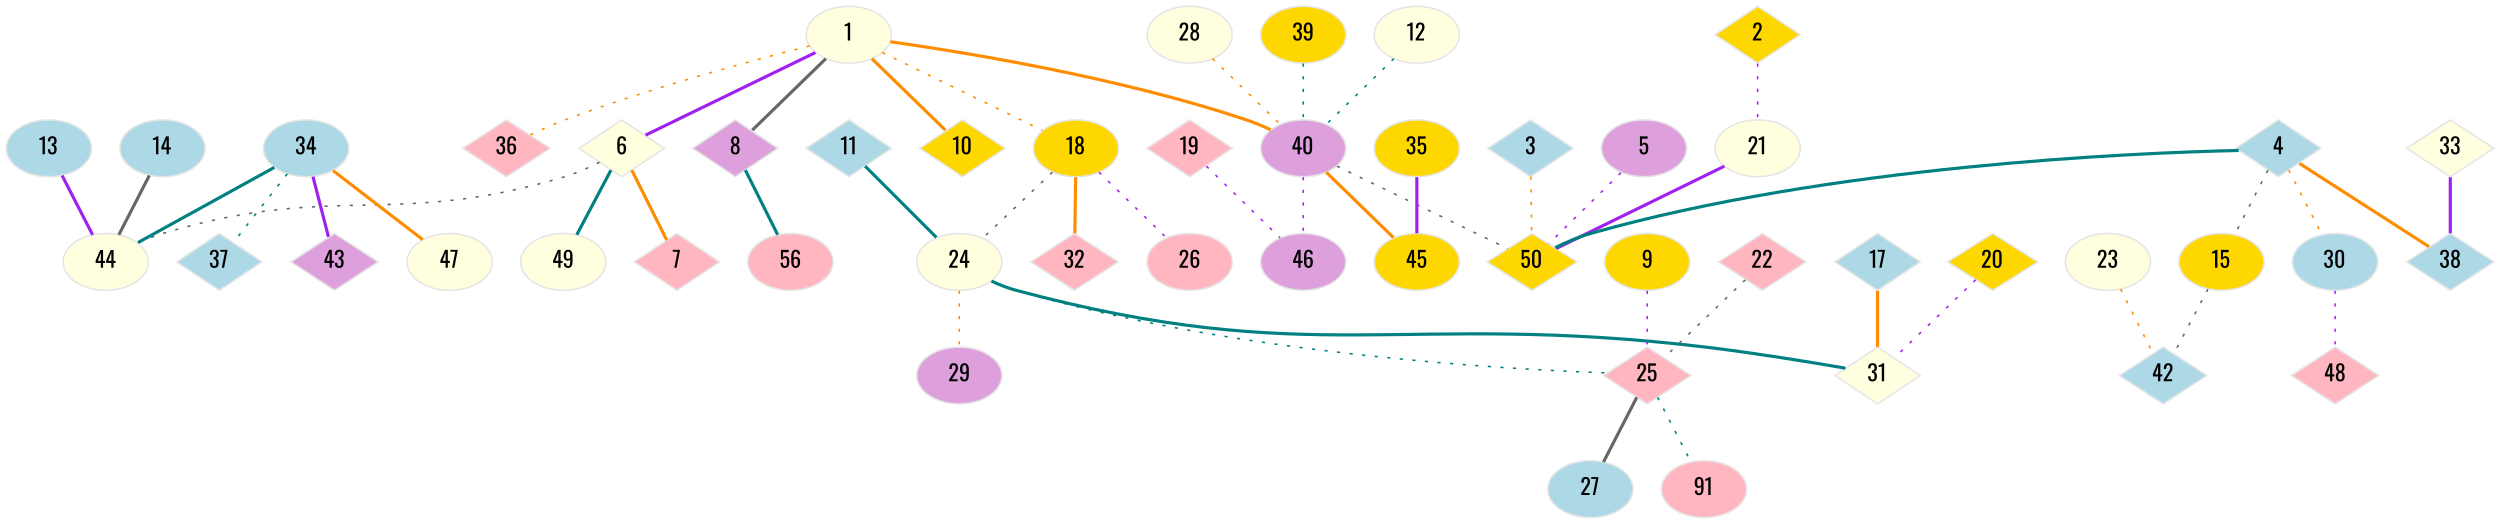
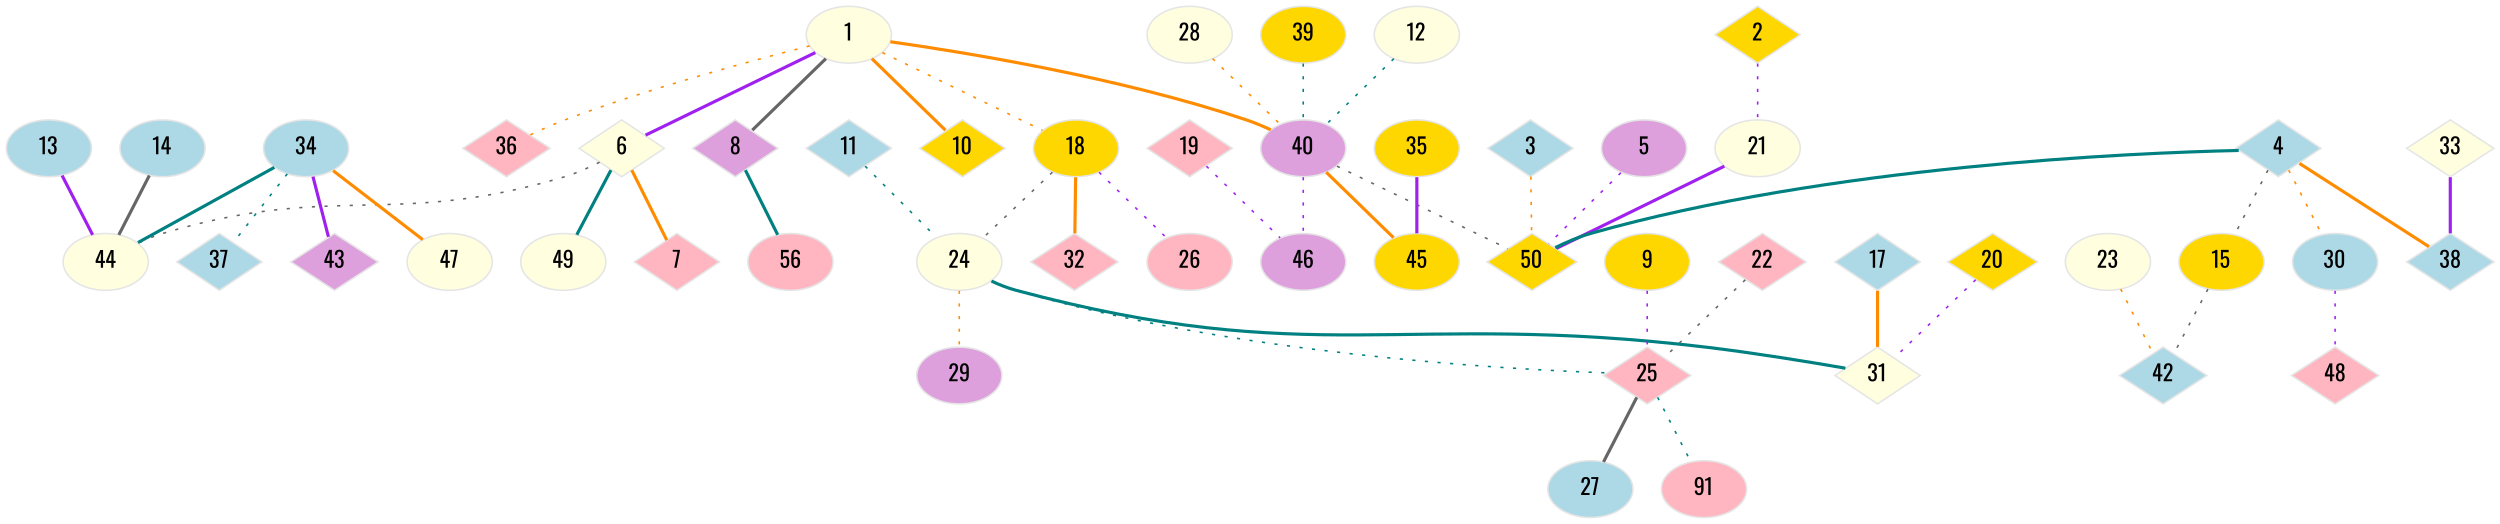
edge "11" -- "24": style bold -> dotted
